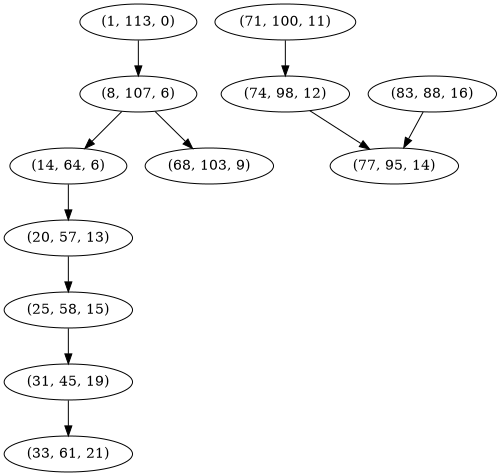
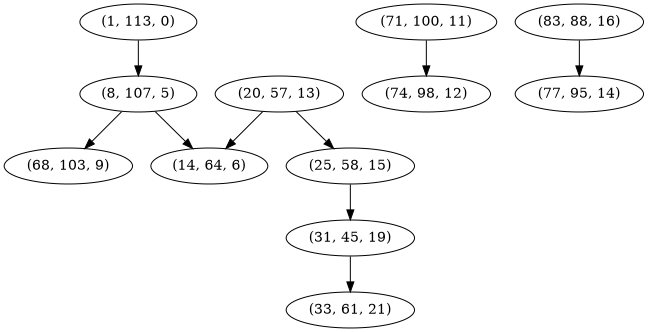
node "(8, 107, 6)": label "(8, 107, 6)" -> "(8, 107, 5)"
edge "(74, 98, 12)" -> "(77, 95, 14)": removed
edge "(14, 64, 6)" -> "(20, 57, 13)": reversed
